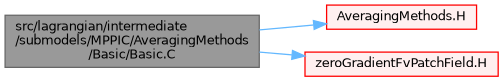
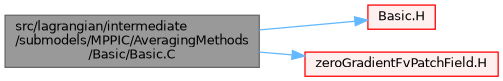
node "AveragingMethods.H": label "AveragingMethods.H" -> "Basic.H"
